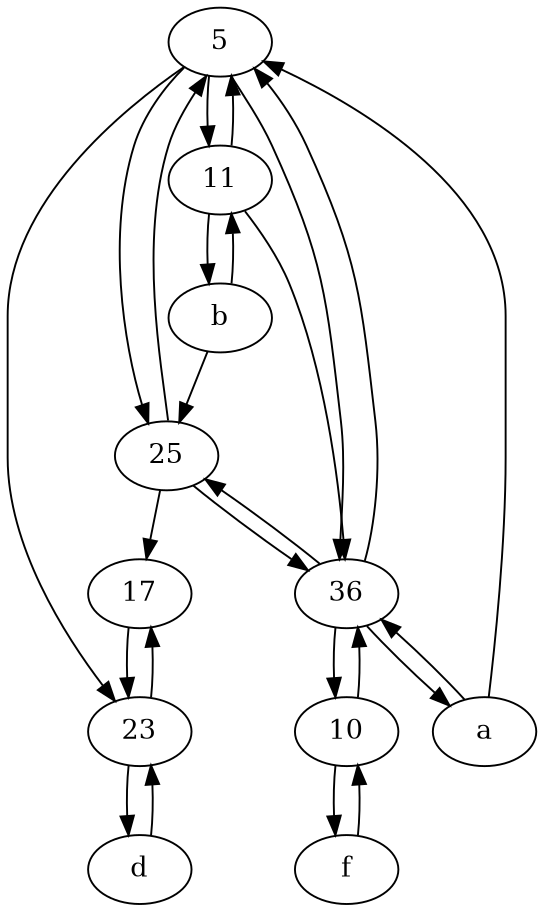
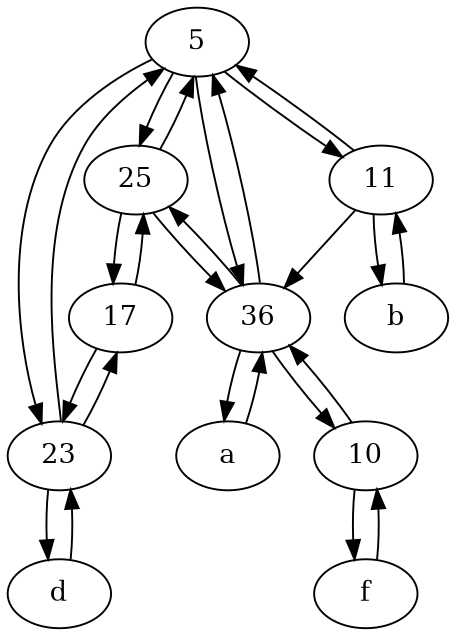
edge "a" -> "5": now "23" -> "5"
edge "b" -> "25": now "17" -> "25"
